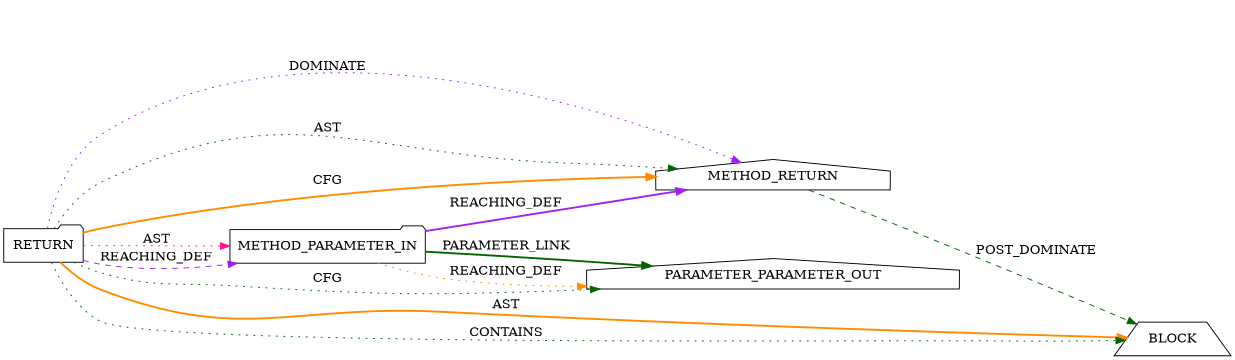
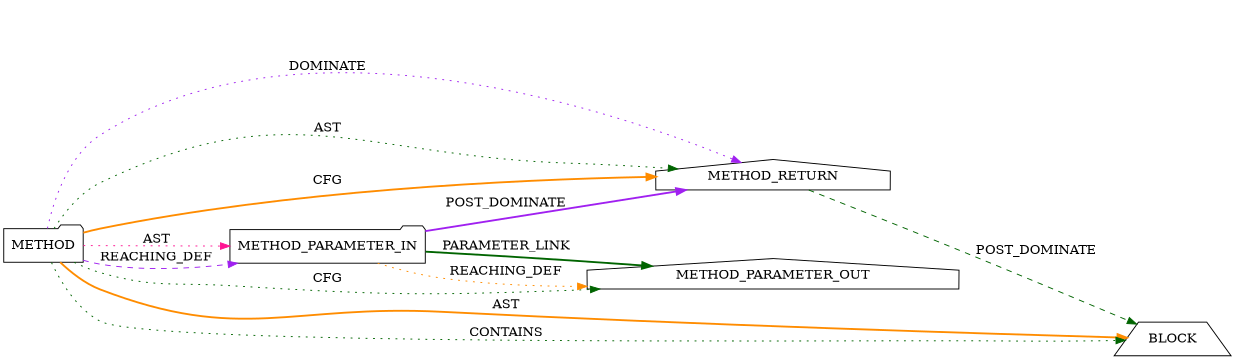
edge "METHOD_PARAMETER_IN" -> "METHOD_RETURN": label "REACHING_DEF" -> "POST_DOMINATE"
node "RETURN": label "RETURN" -> "METHOD"
node "PARAMETER_PARAMETER_OUT": label "PARAMETER_PARAMETER_OUT" -> "METHOD_PARAMETER_OUT"
